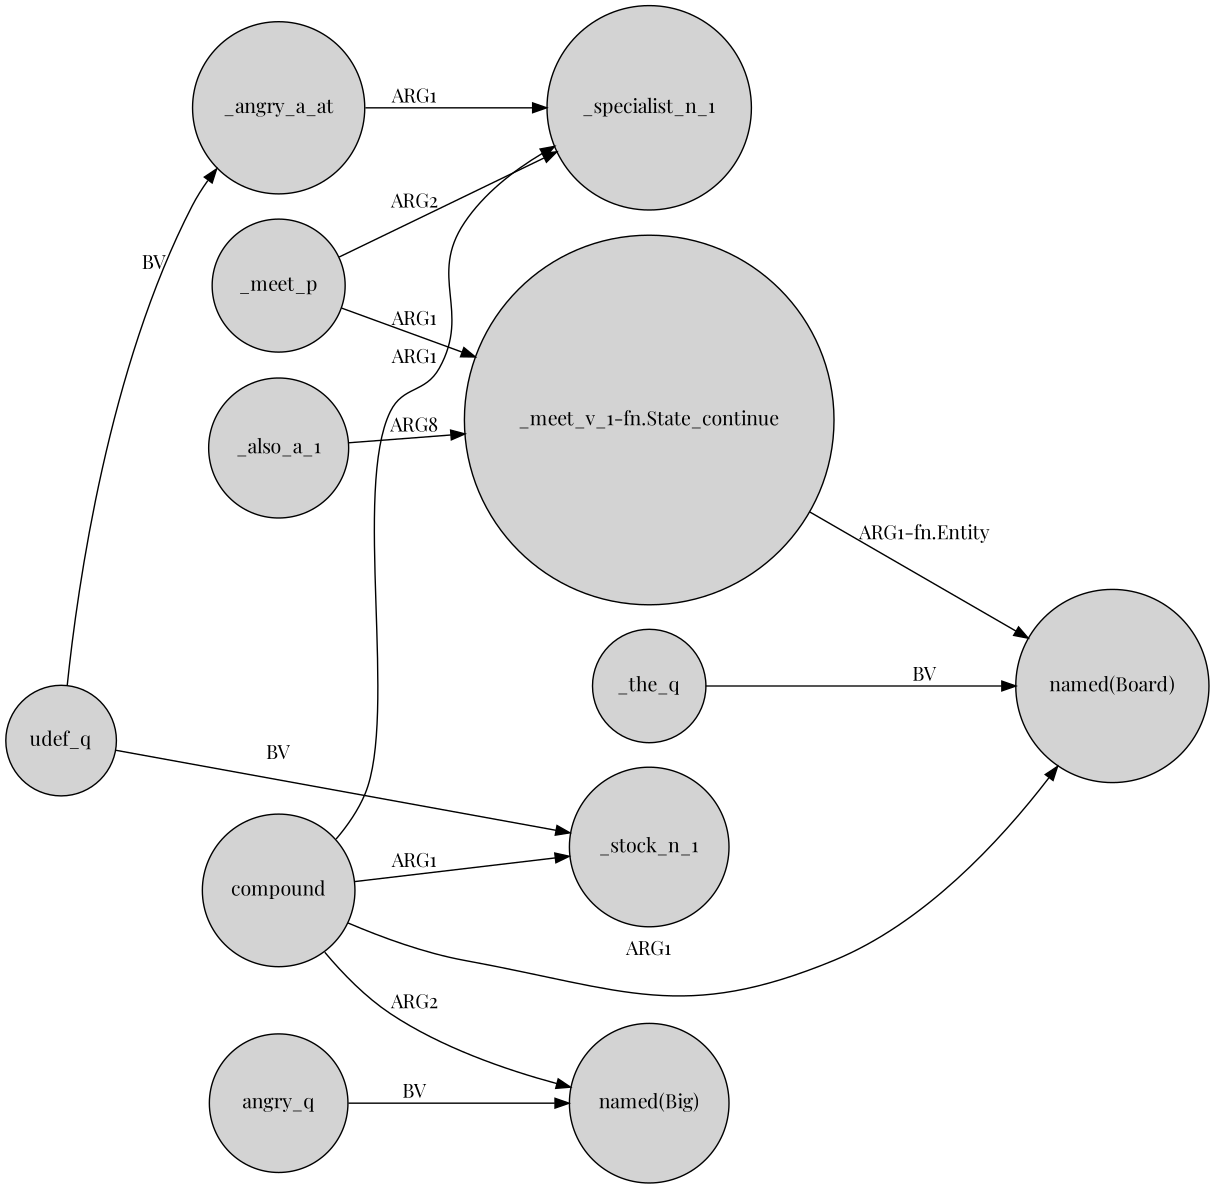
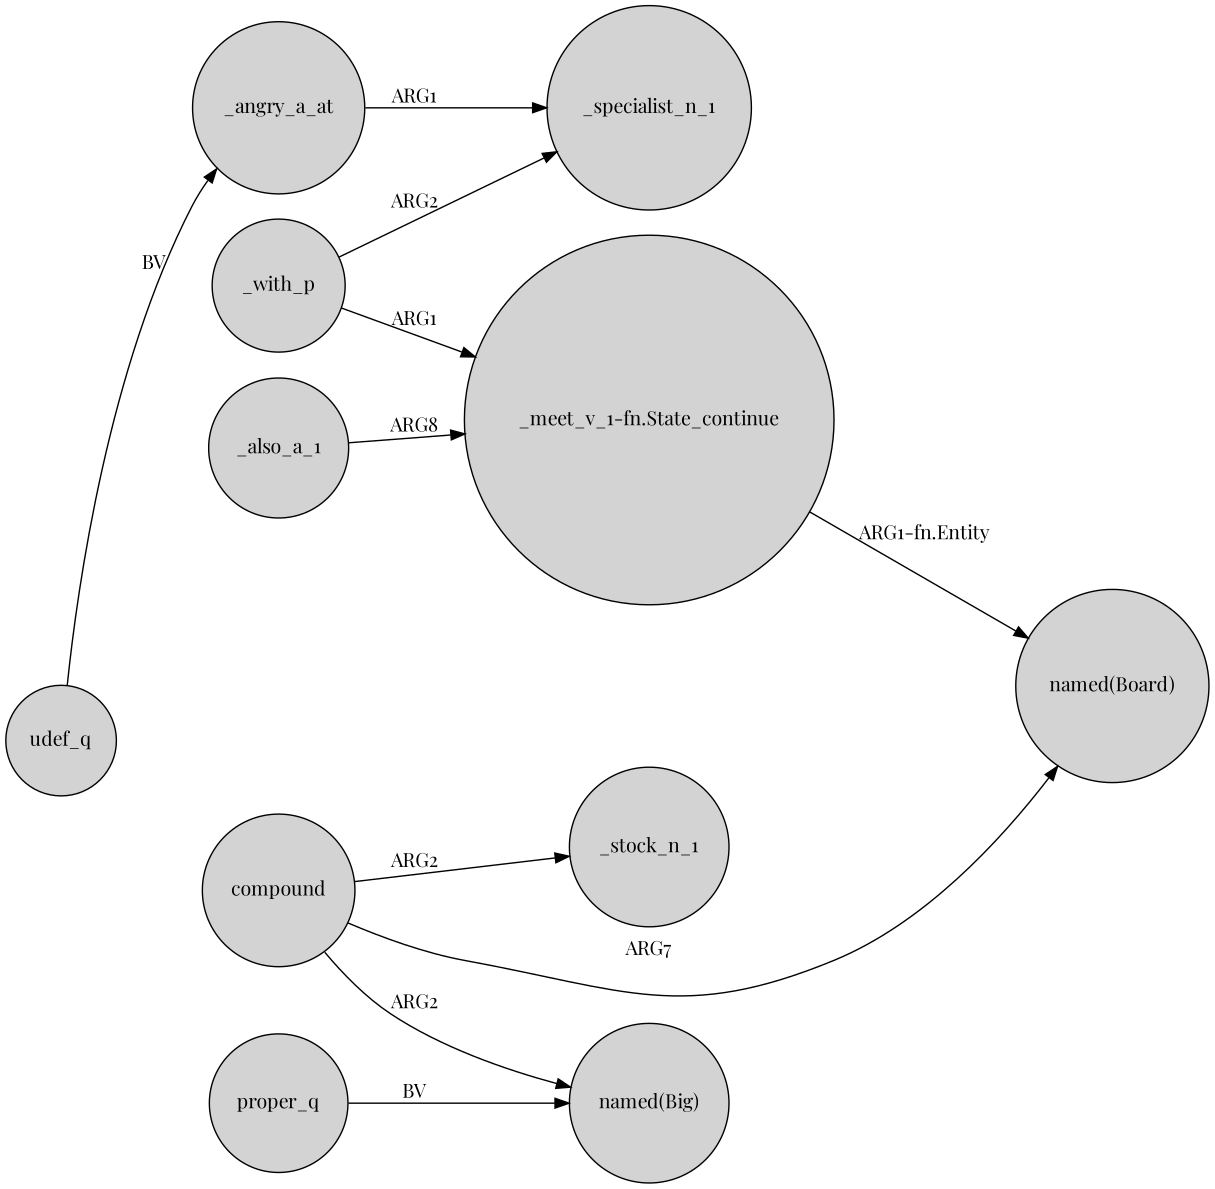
node "_meet_p": label "_meet_p" -> "_with_p"
edge "compound" -> "_specialist_n_1": removed, label "ARG1"
node "_the_q": removed
edge "udef_q" -> "_stock_n_1": removed, label "BV"
edge "compound" -> "_stock_n_1": label "ARG1" -> "ARG2"
edge "compound" -> "named(Board)": label "ARG1" -> "ARG7"
node "angry_q": label "angry_q" -> "proper_q"
